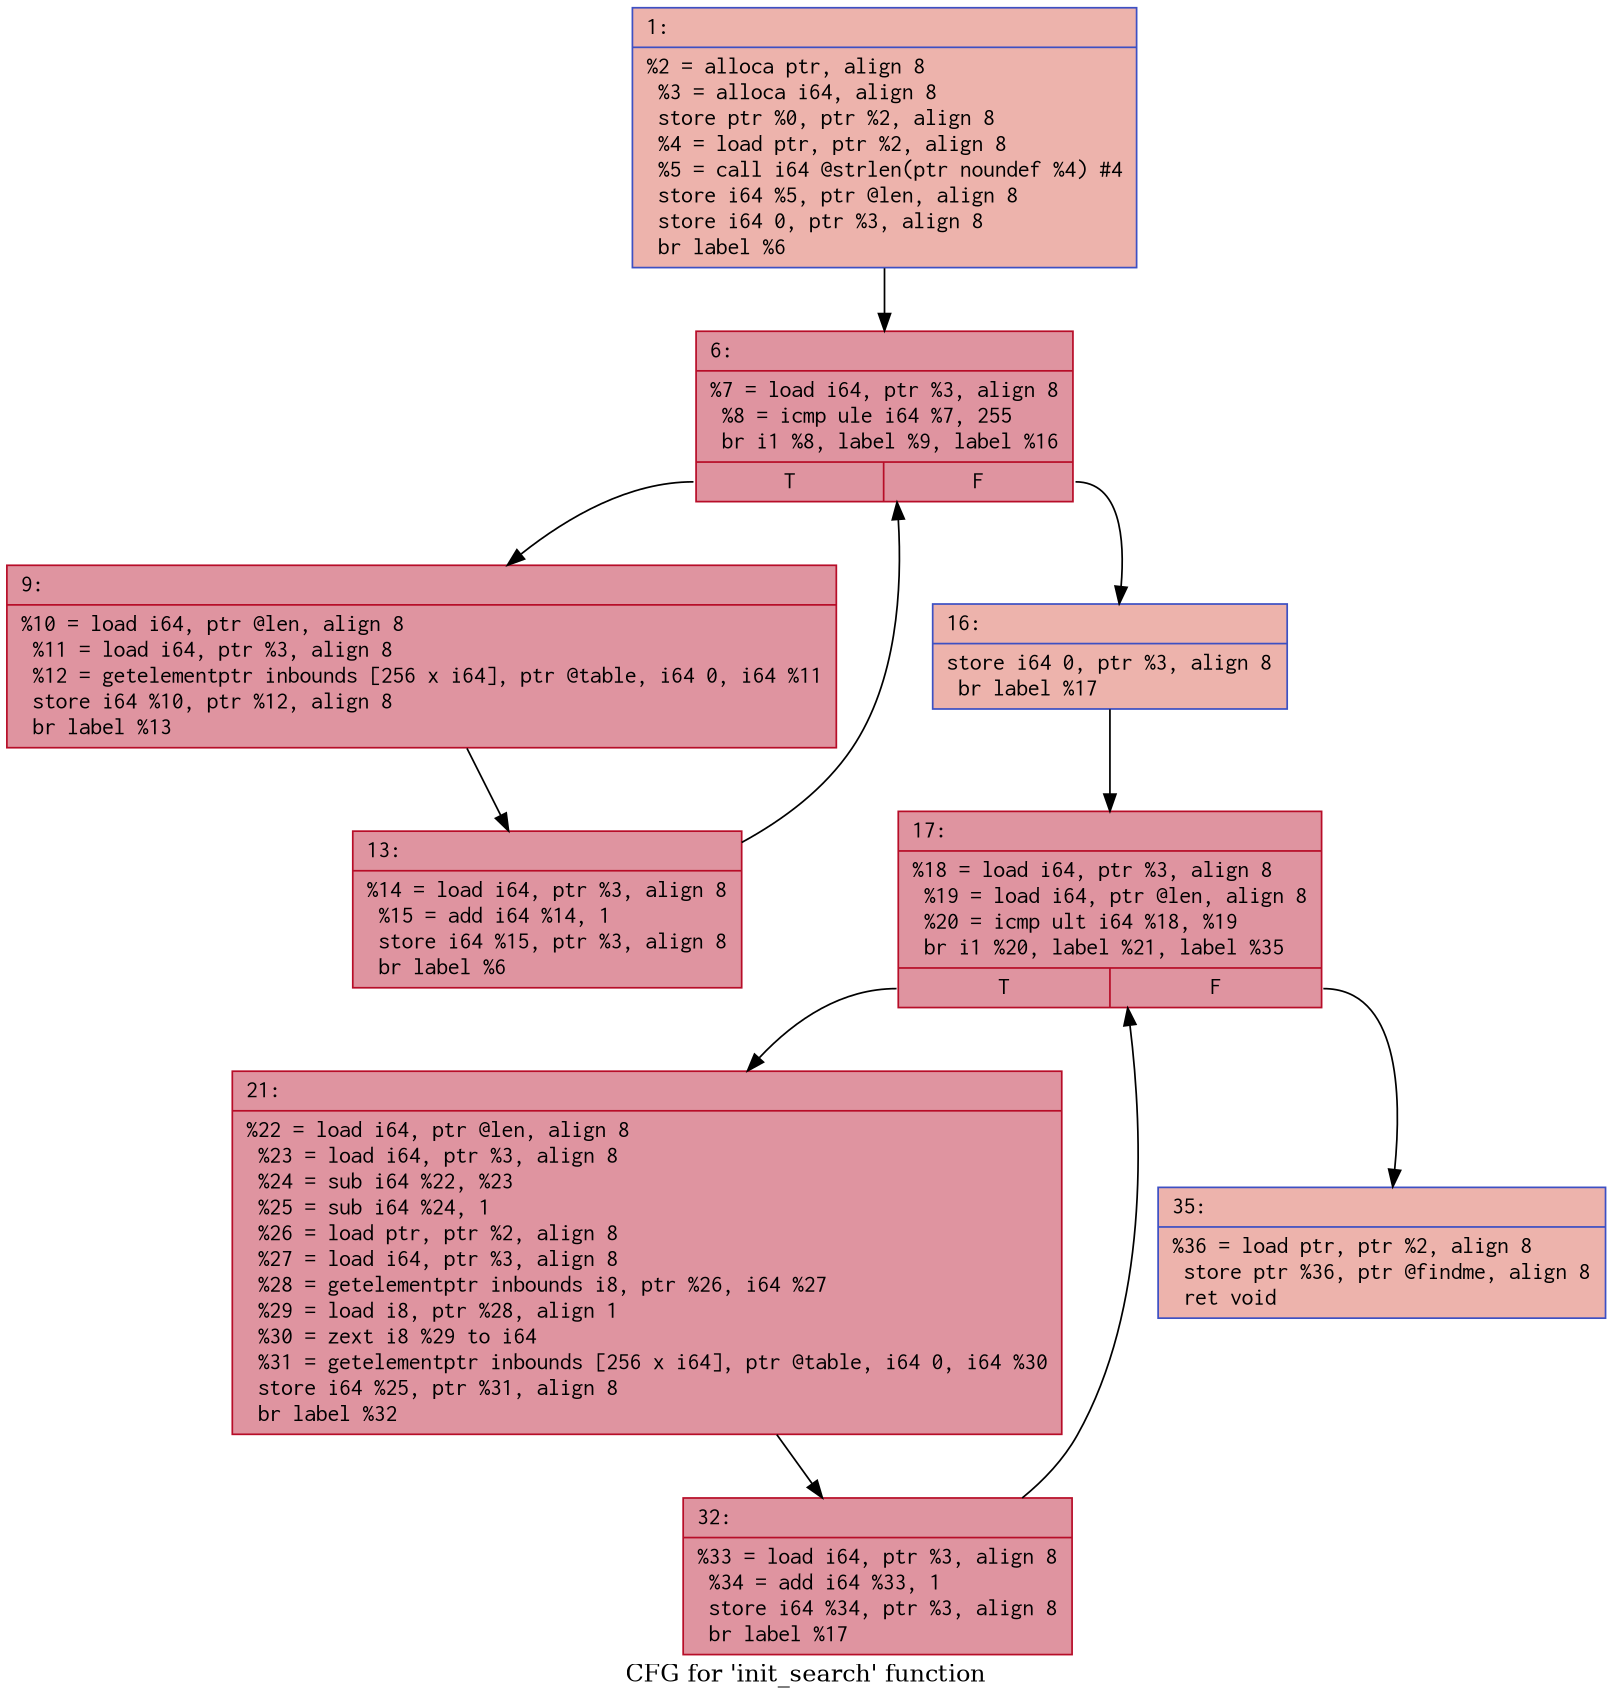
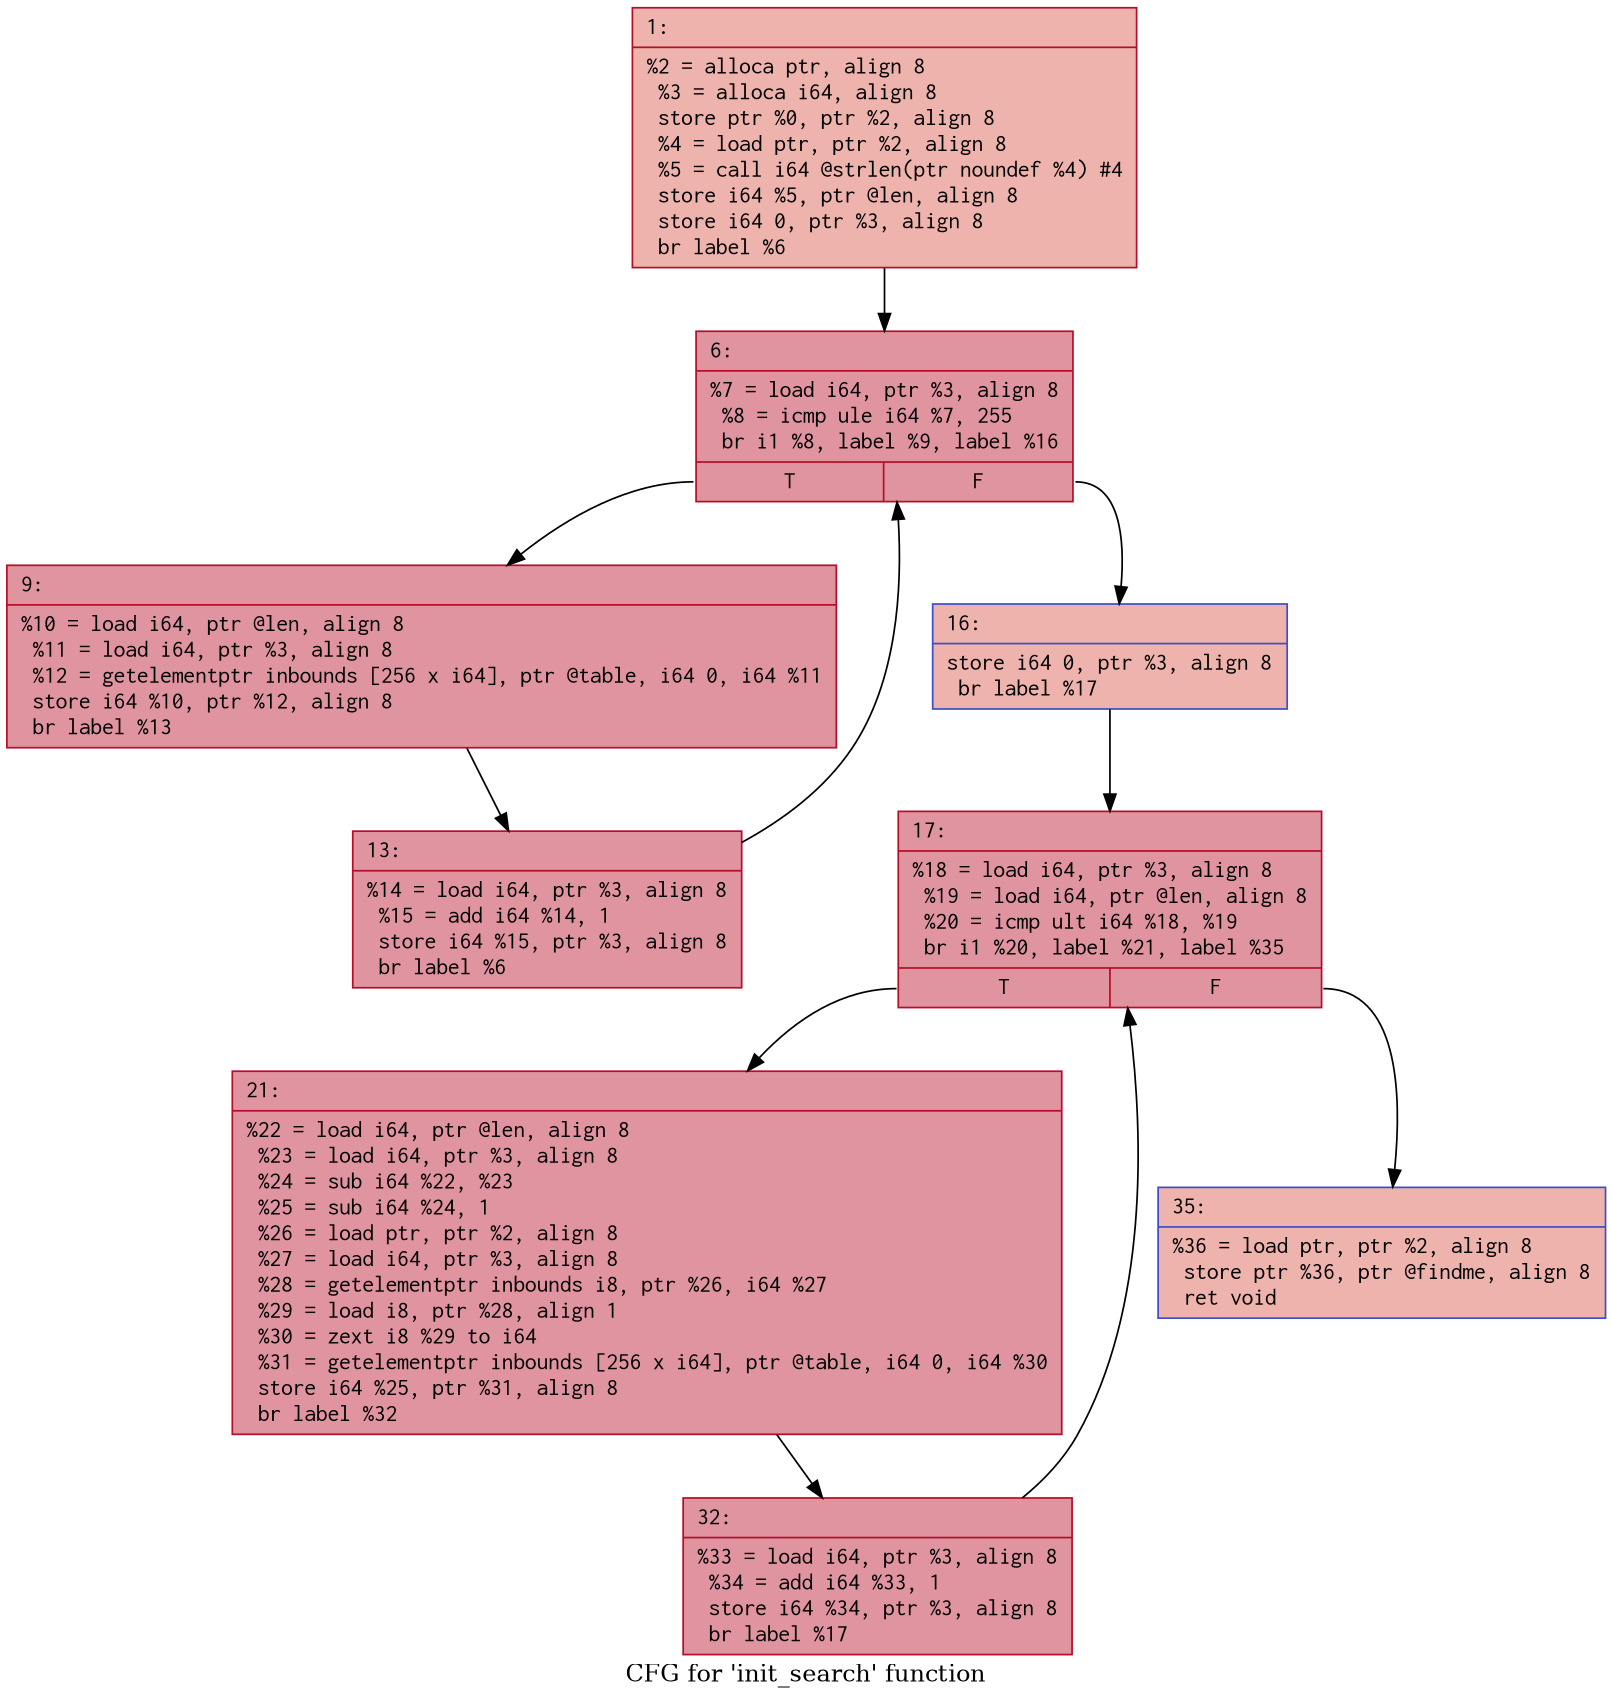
node "1:": color #3d50c3ff -> #b70d28ff
